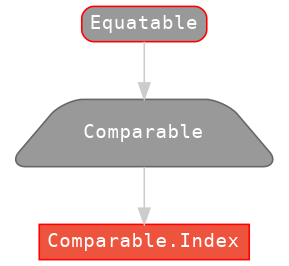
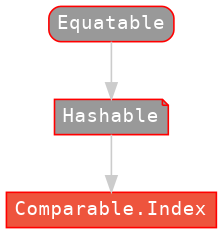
node "Hashable": added
node "Comparable": removed
